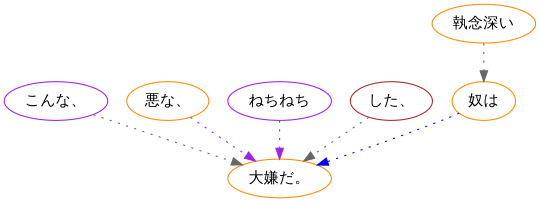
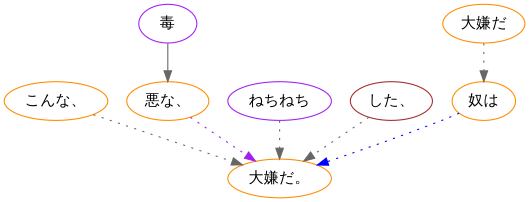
node "毒": added
node "執念深い": label "執念深い" -> "大嫌だ"
node "こんな、": color purple -> darkorange
edge "ねちねち" -> "大嫌だ。": color purple -> gray40
